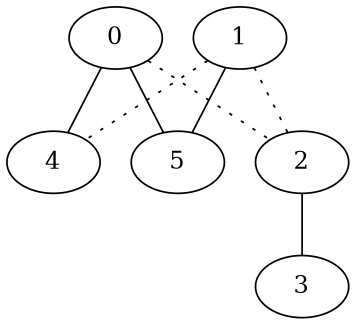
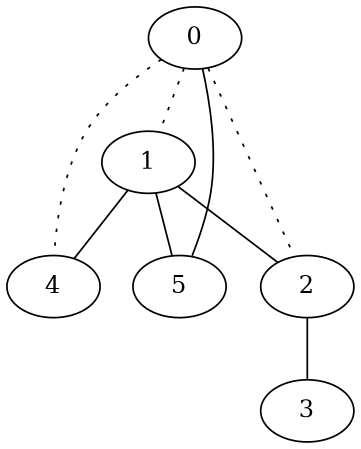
edge "1" -- "4": style dotted -> solid
edge "0" -- "4": style solid -> dotted
edge "0" -- "1": added
edge "1" -- "2": style dotted -> solid
